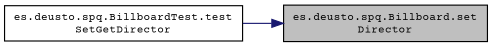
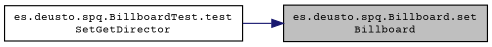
node "es.deusto.spq.Billboard.set Director": label "es.deusto.spq.Billboard.set Director" -> "es.deusto.spq.Billboard.set Billboard"
